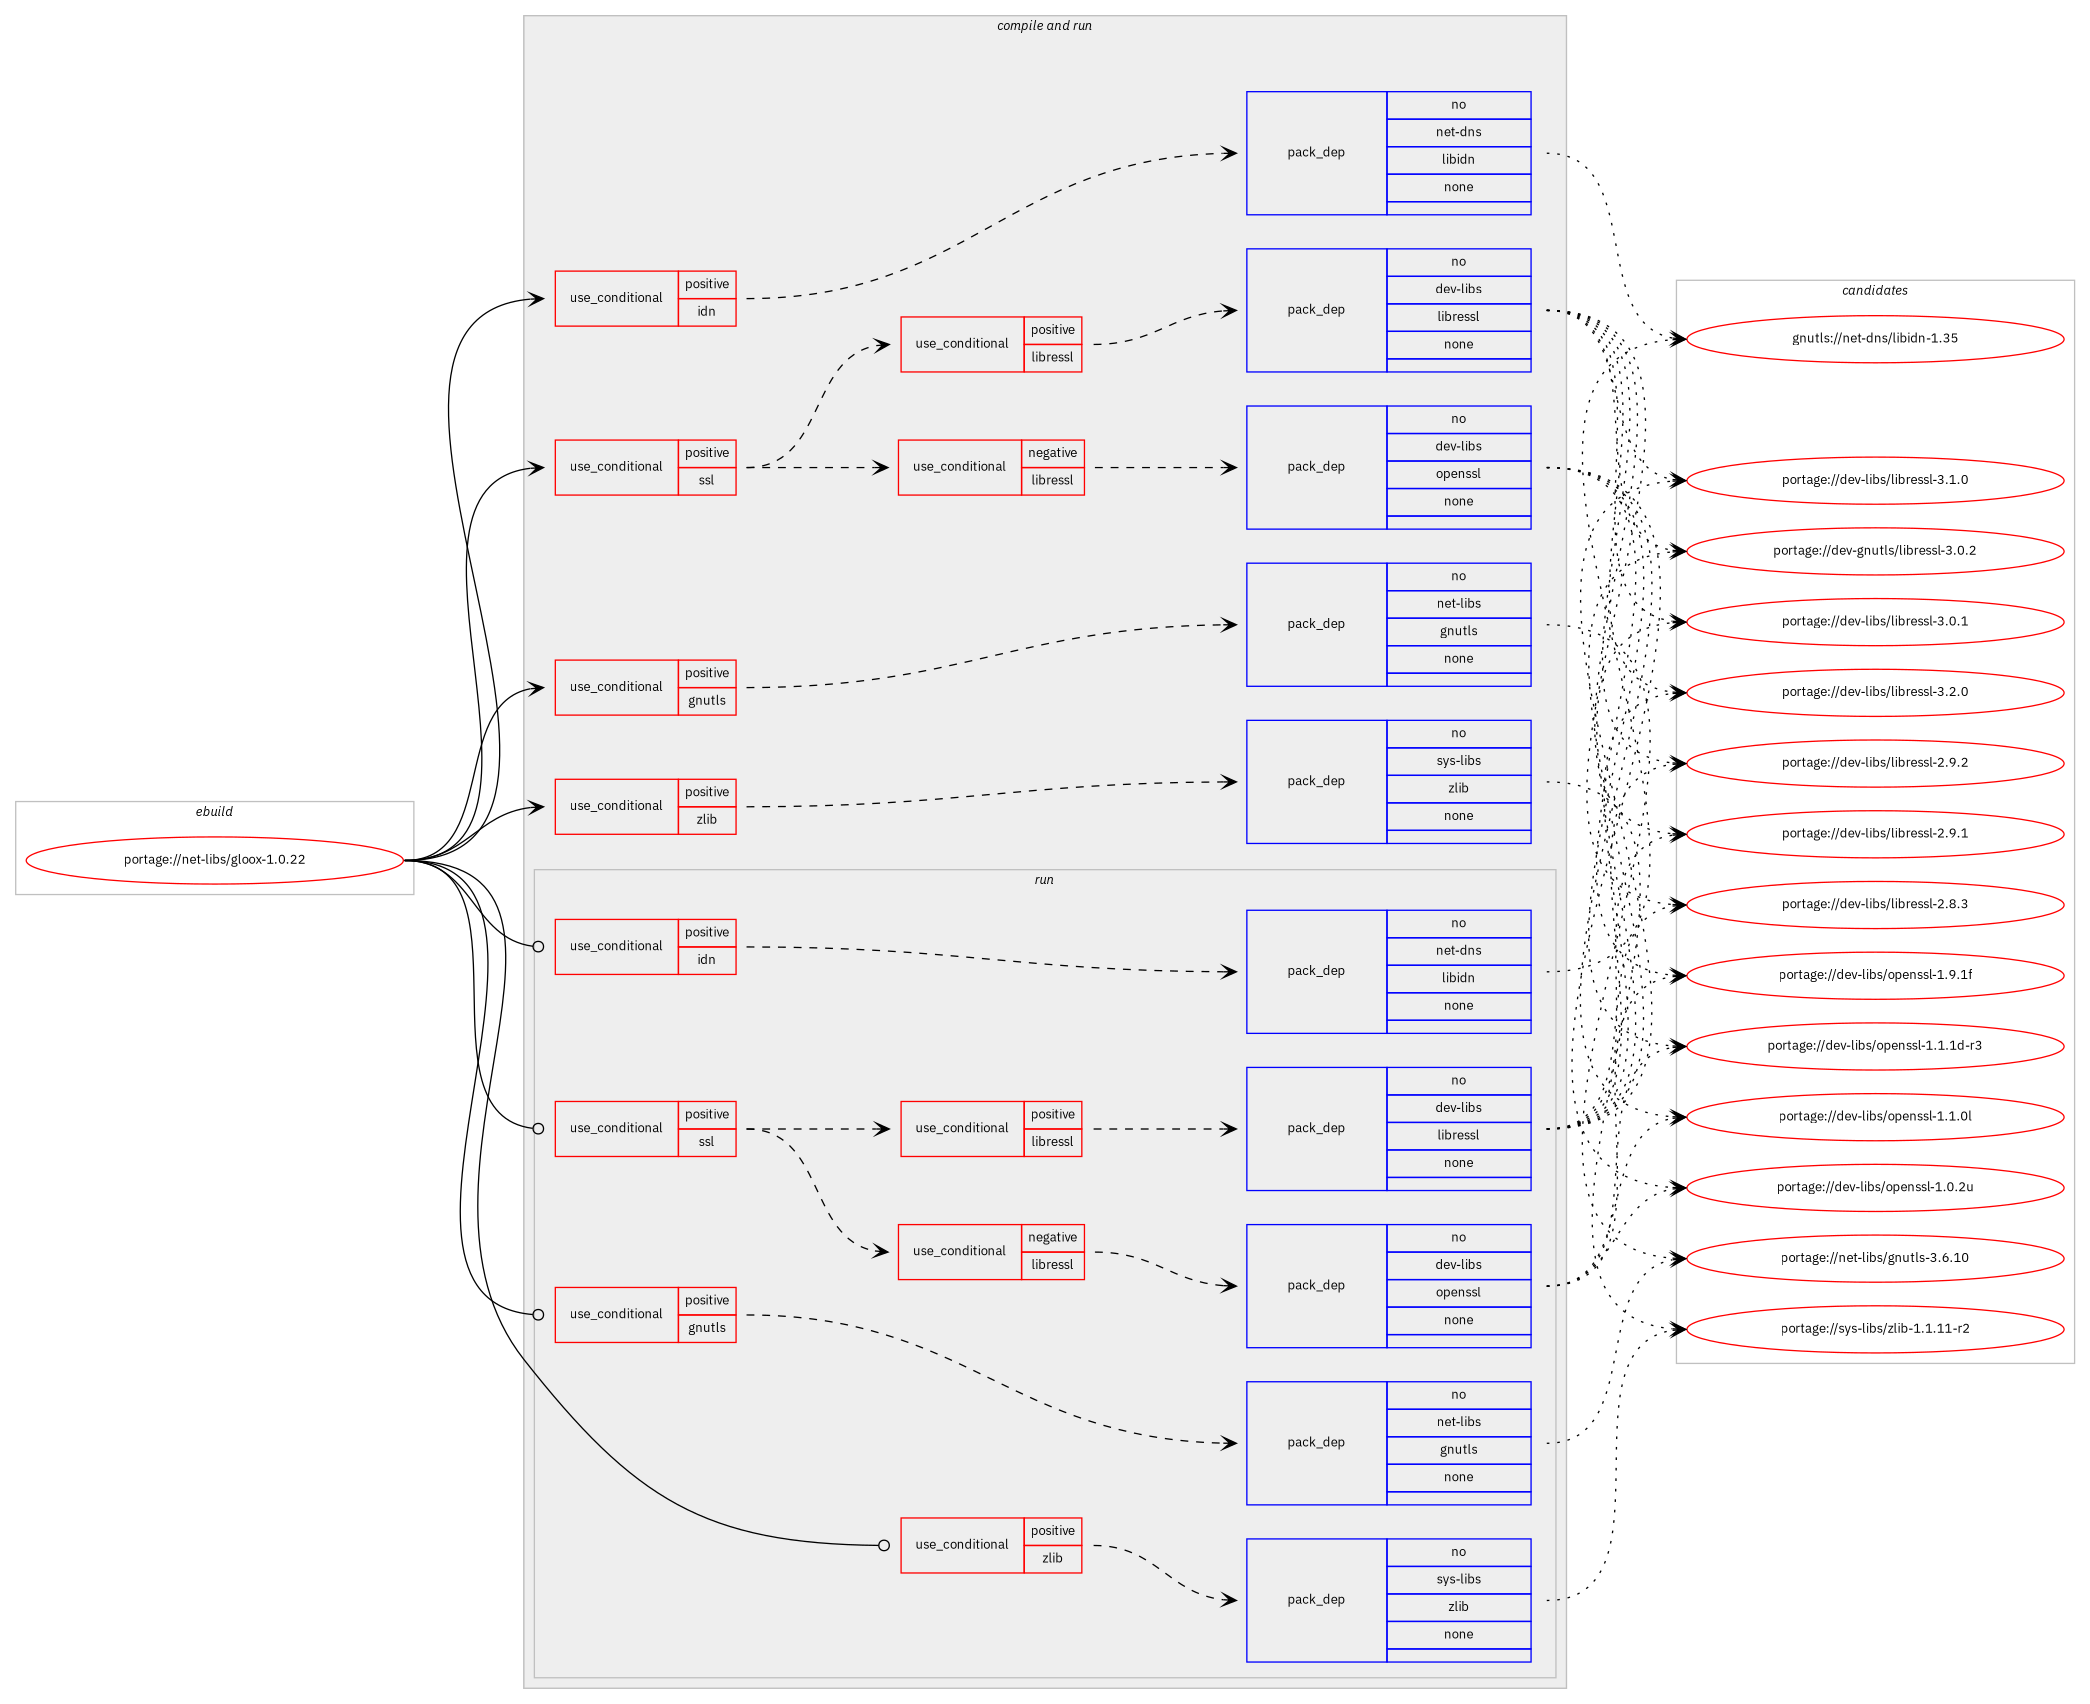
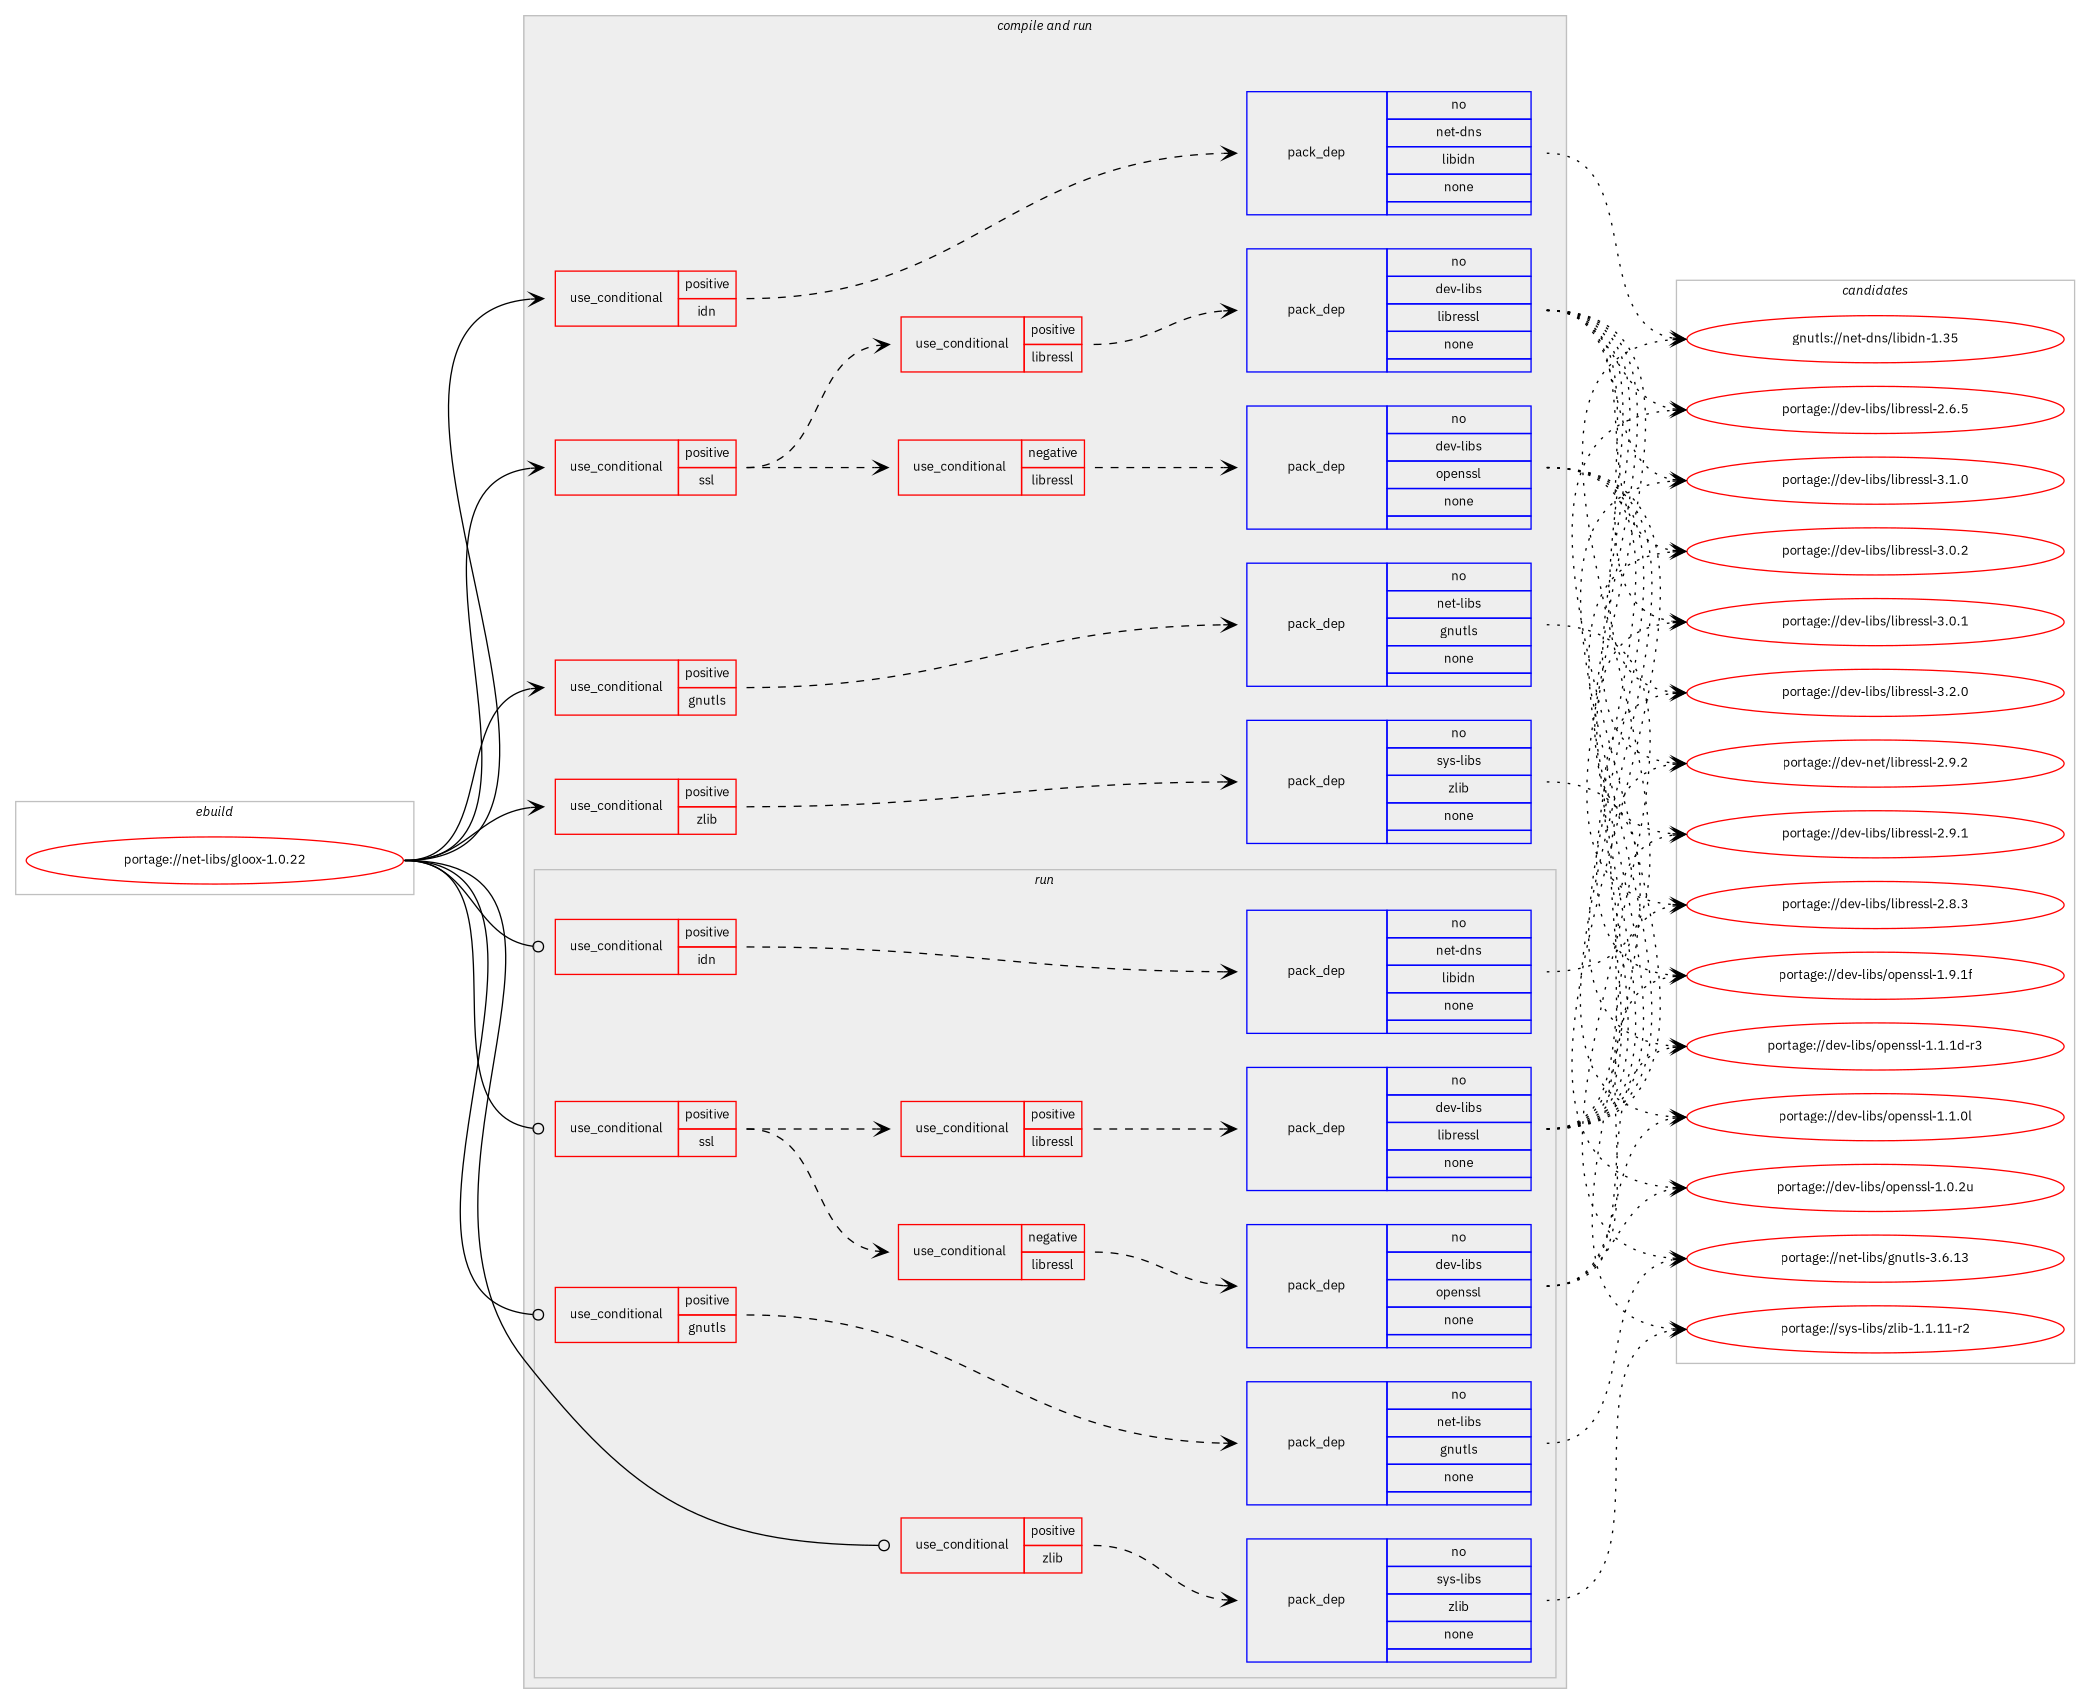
node "portage://dev-libs/libressl-2.6.5": added
node "portage://dev-gnutls/libressl-3.0.2": label "portage://dev-gnutls/libressl-3.0.2" -> "portage://dev-libs/libressl-3.0.2"
node "portage://dev-libs/libressl-2.9.2": label "portage://dev-libs/libressl-2.9.2" -> "portage://dev-net/libressl-2.9.2"
node "portage://net-libs/gnutls-3.6.10": label "portage://net-libs/gnutls-3.6.10" -> "portage://net-libs/gnutls-3.6.13"
